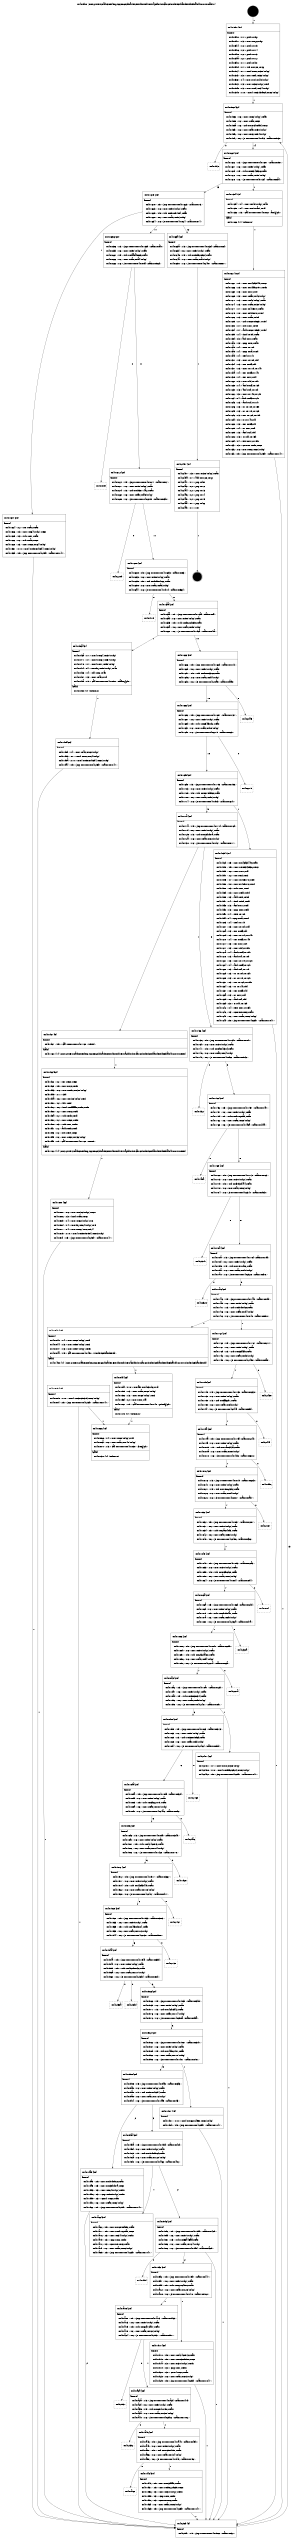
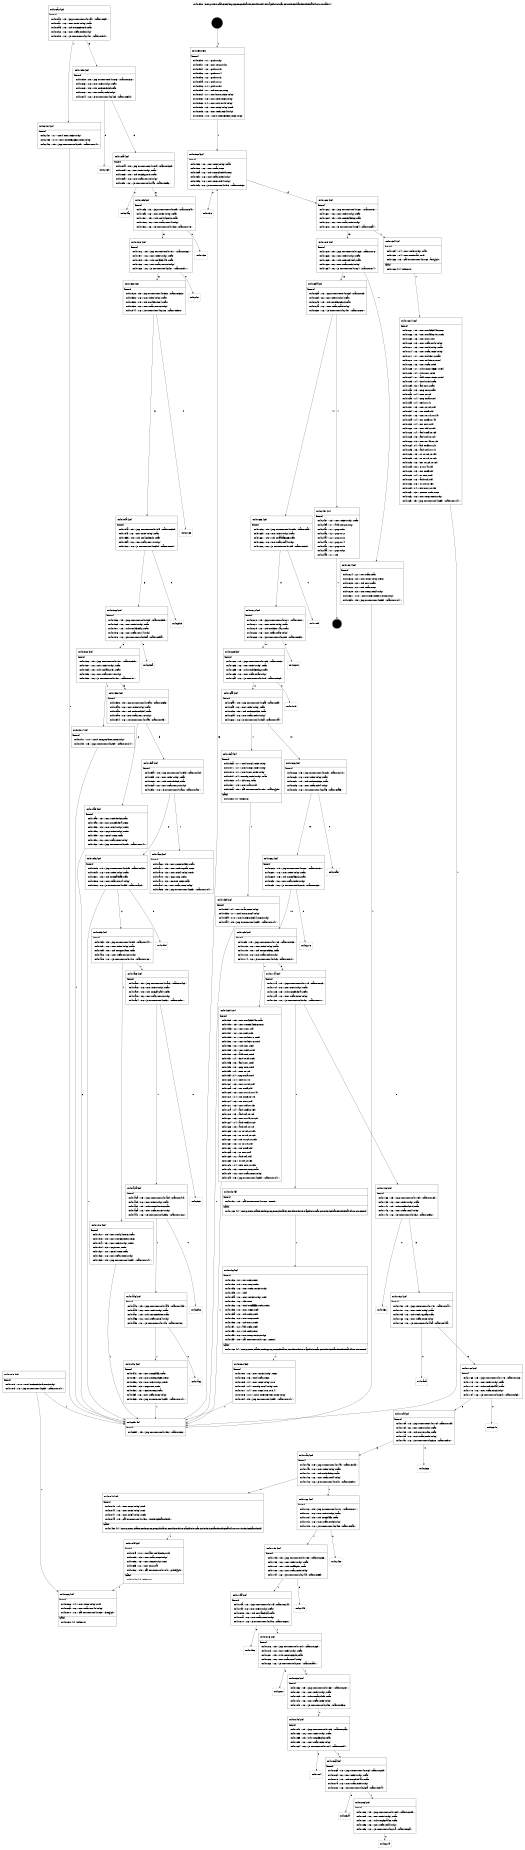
edge "0x40161e [28]" -> "0x401656 [28]": now "0x40163a [28]" -> "0x401656 [28]"
edge "0x401886 [28]" -> "0x4018a2 [28]": removed, label "7"
edge "0x40194a [28]" -> "0x40258a": now "0x401966 [28]" -> "0x40258a"
